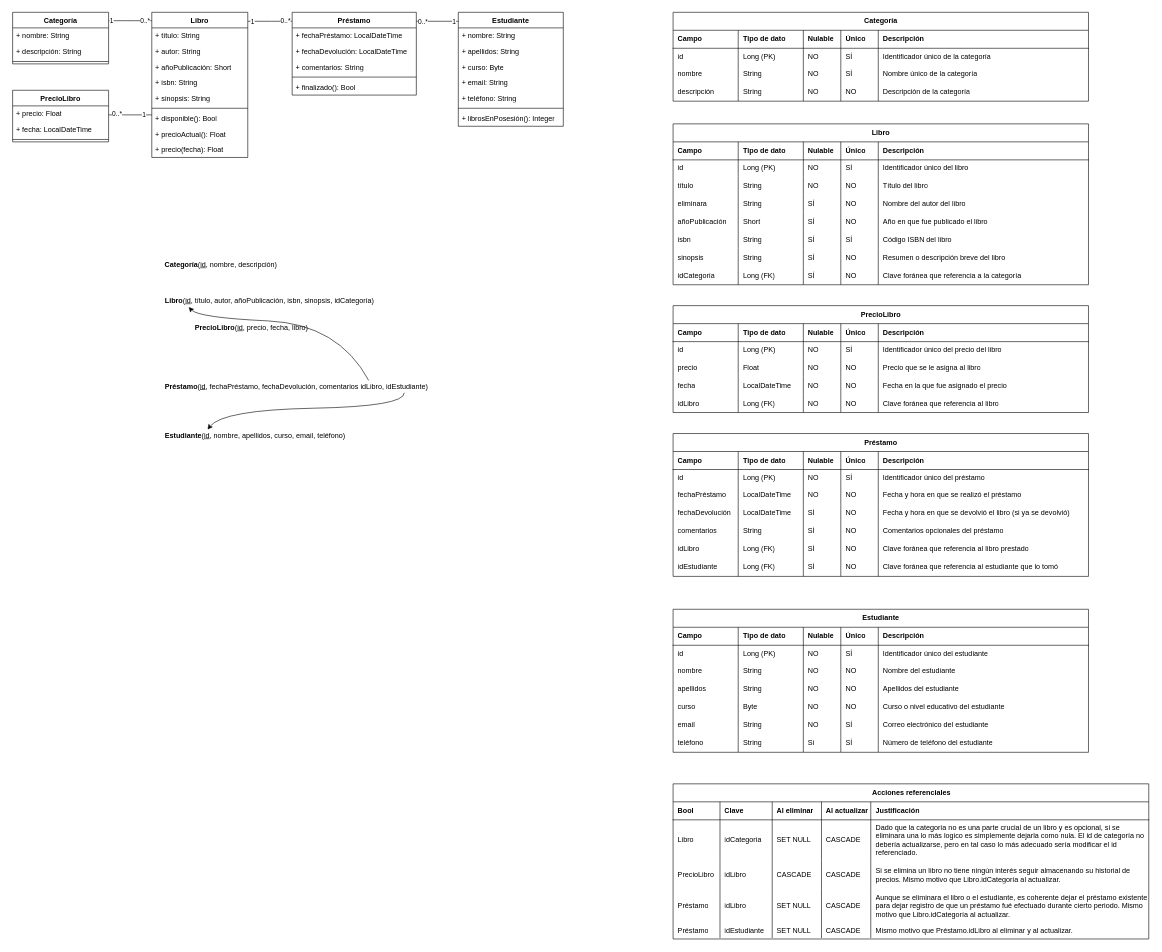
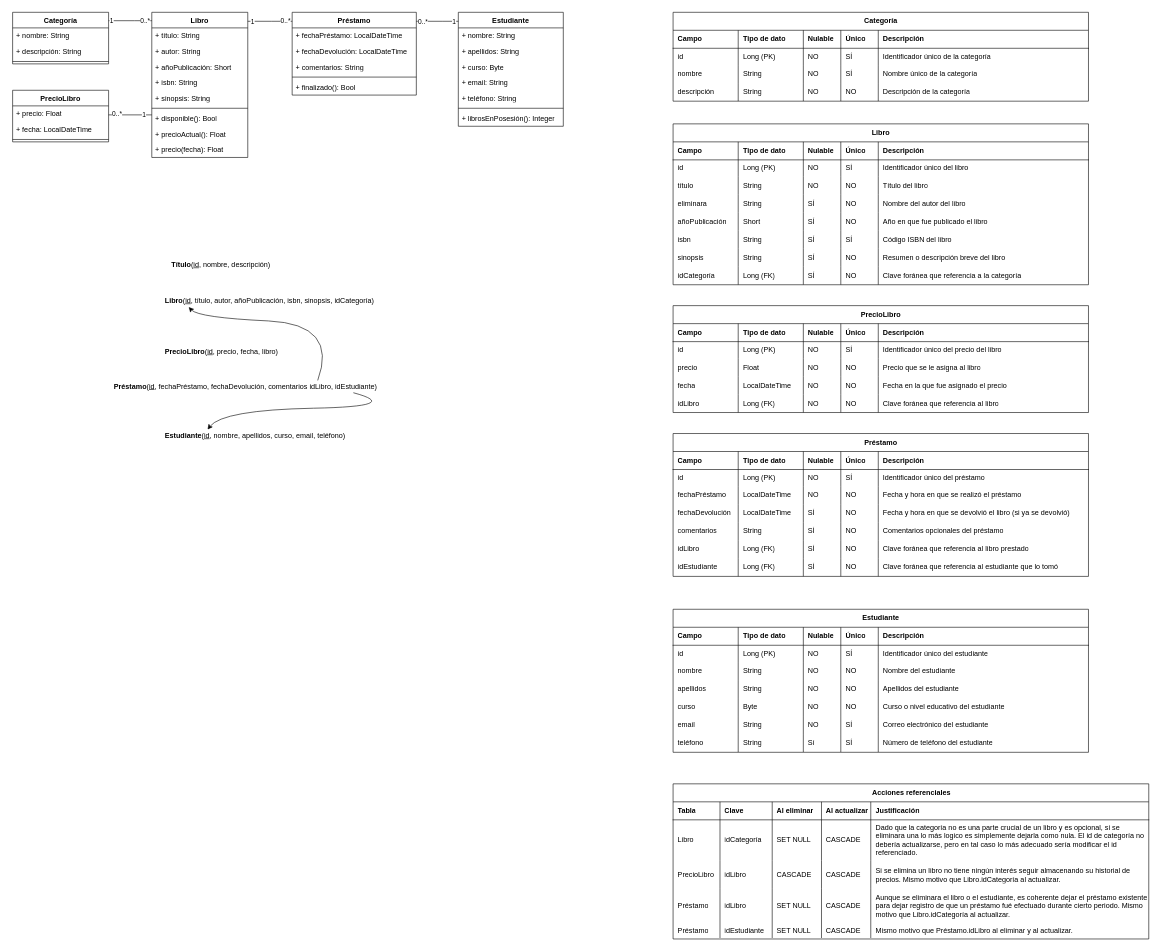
node "Categoría(id, nombre, descripción)": label "Categoría(id, nombre, descripción)" -> "Título(id, nombre, descripción)"
node "PrecioLibro(id, precio, fecha, libro)": moved (251, 328) -> (221, 352)
node "Préstamo(id, fechaPréstamo, fechaDevolución, comentarios idLibro, idEstudiante)": moved (296, 387) -> (245, 387)
node "Bool": label "Bool" -> "Tabla"
